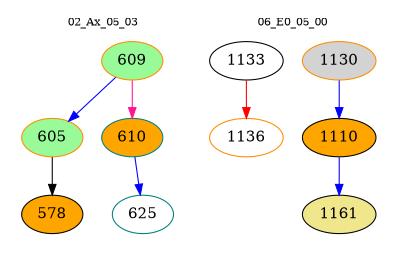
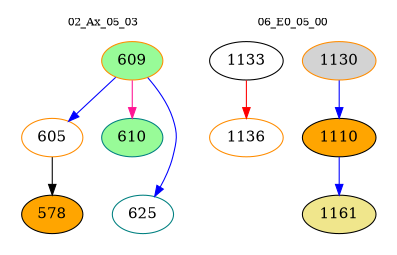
node "605": fillcolor palegreen -> white
node "610": fillcolor orange -> palegreen
edge "610" -> "625": now "609" -> "625"
